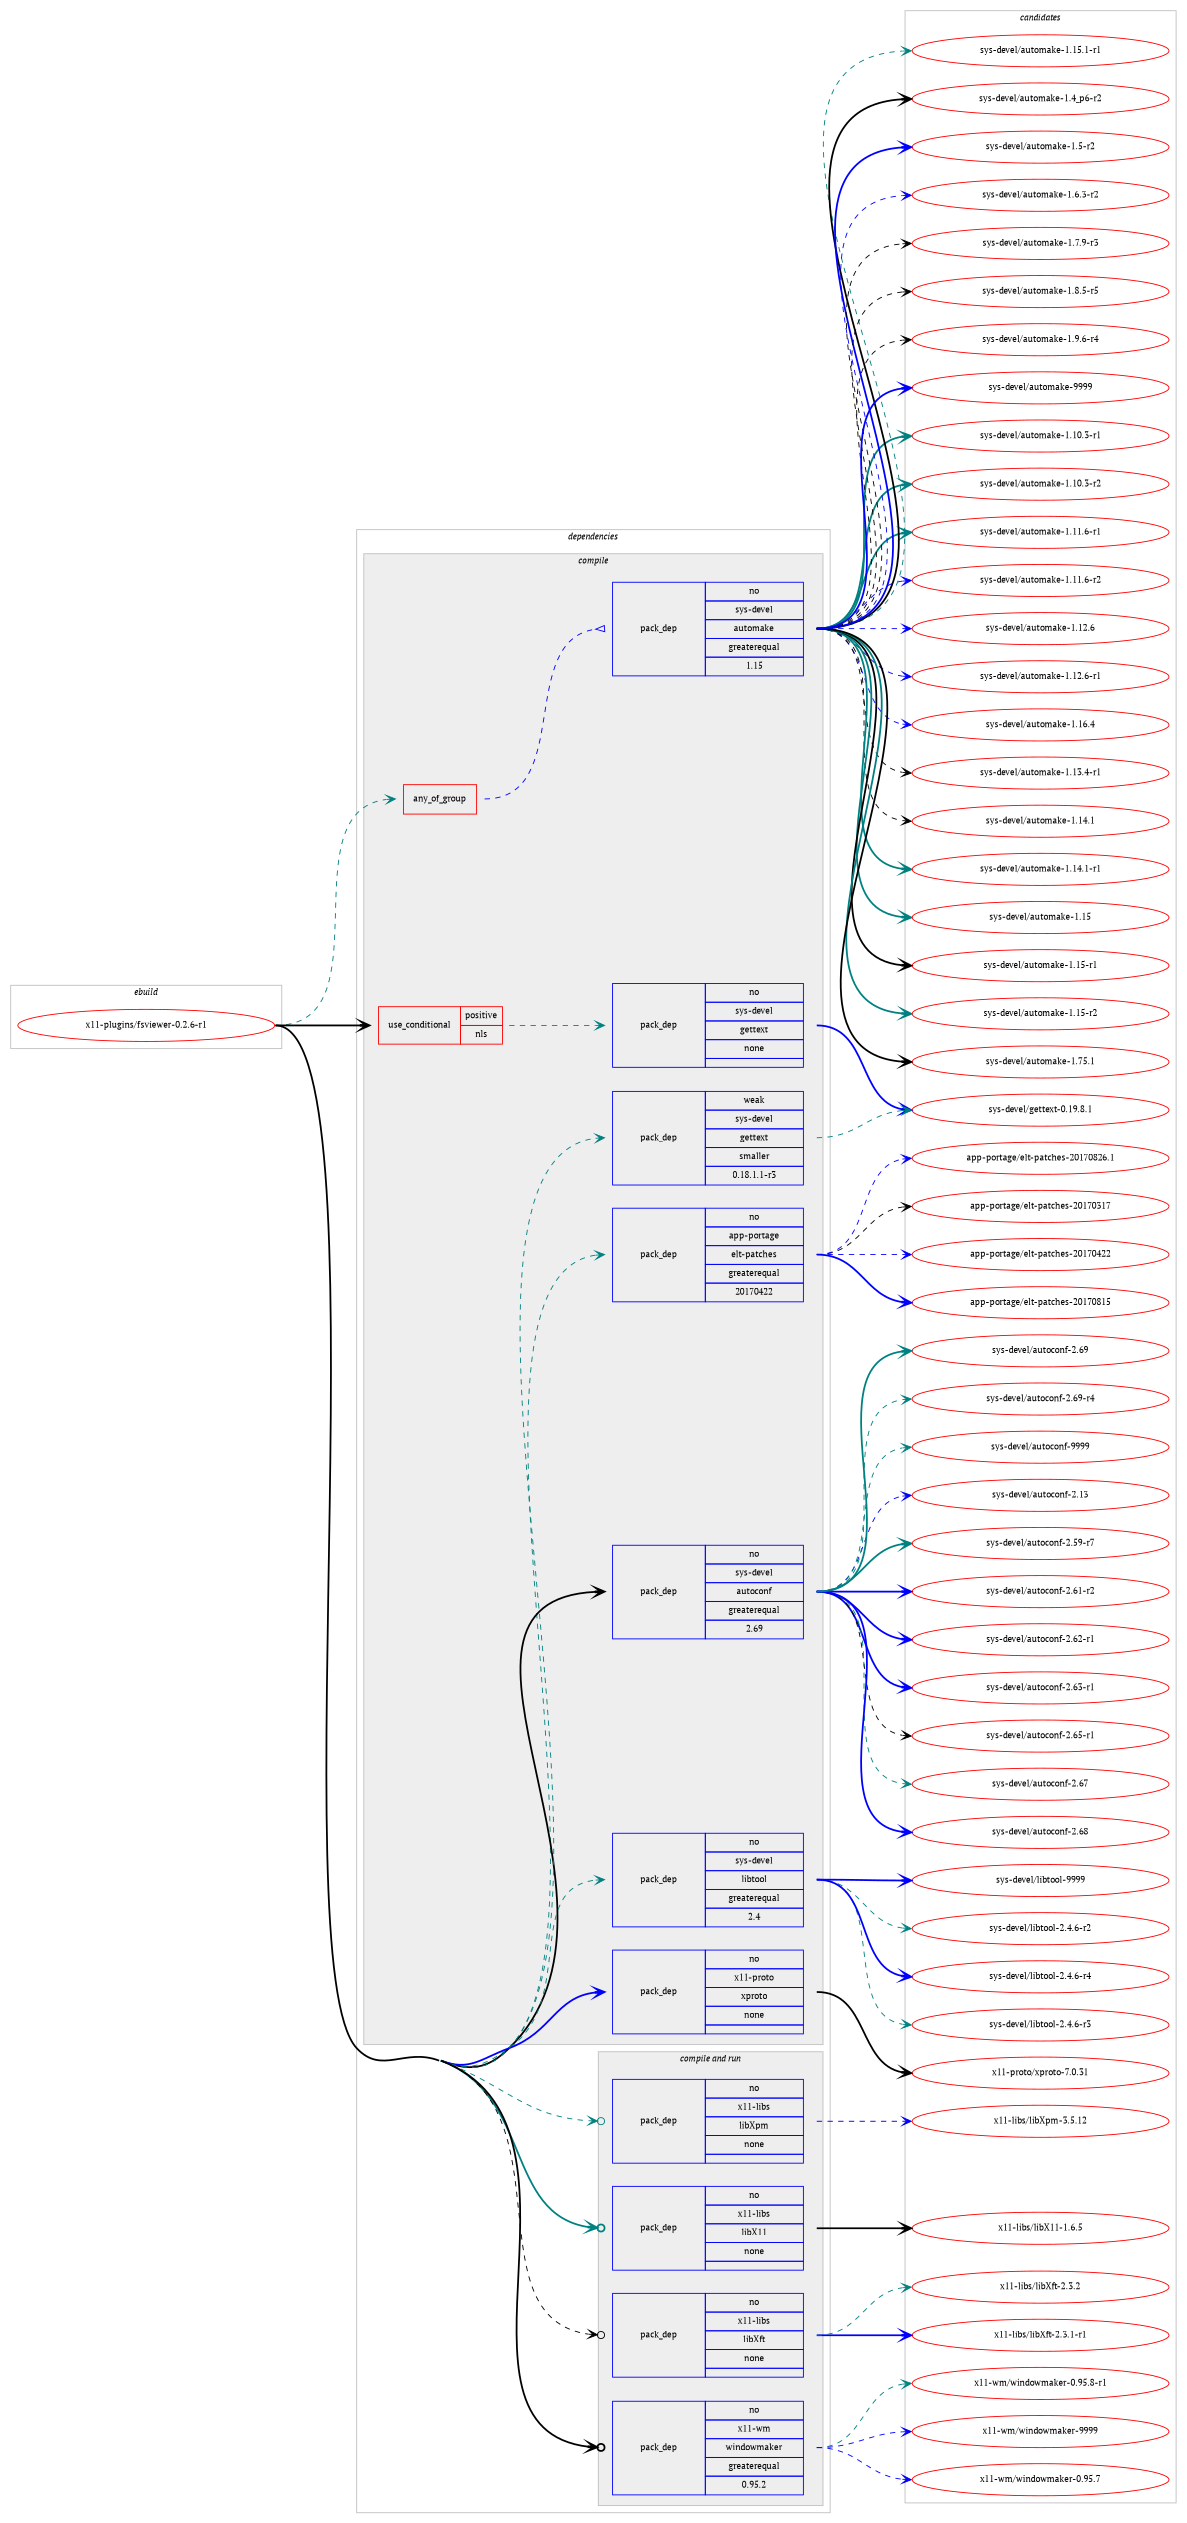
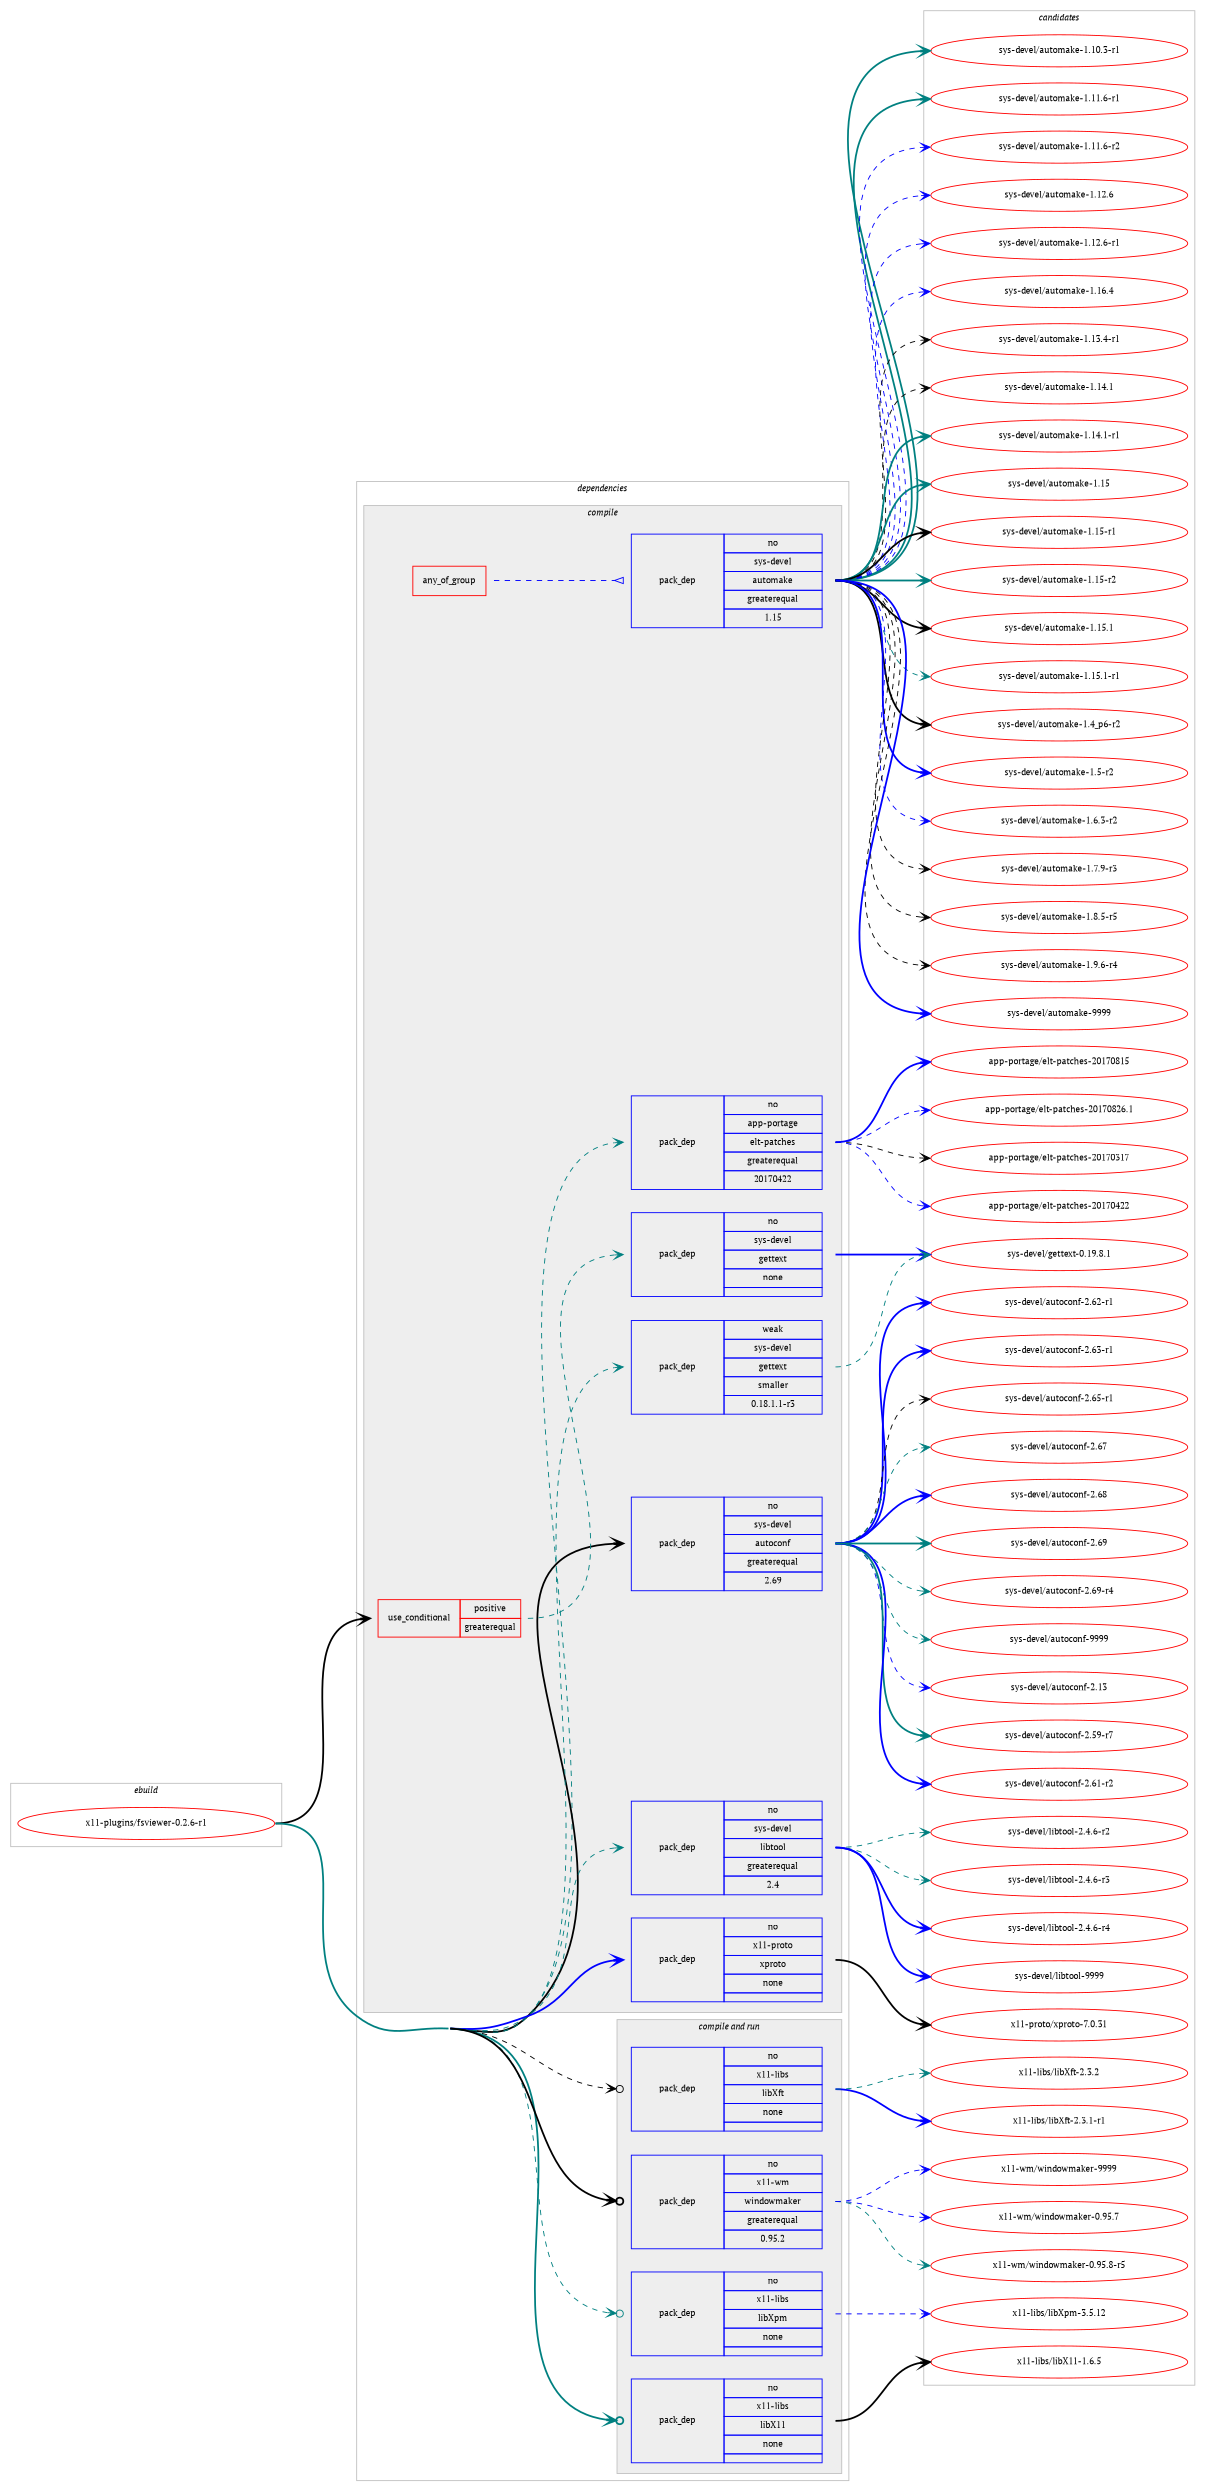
node "sys-devel/automake-1.10.3-r2": removed
edge "x11-plugins/fsviewer-0.2.6-r1" -> "any_of_group": removed
node "use_conditional": text "nls" -> "greaterequal"
node "sys-devel/automake-1.75.1": label "sys-devel/automake-1.75.1" -> "sys-devel/automake-1.15.1"
node "x11-wm/windowmaker-0.95.8-r1": label "x11-wm/windowmaker-0.95.8-r1" -> "x11-wm/windowmaker-0.95.8-r5"
